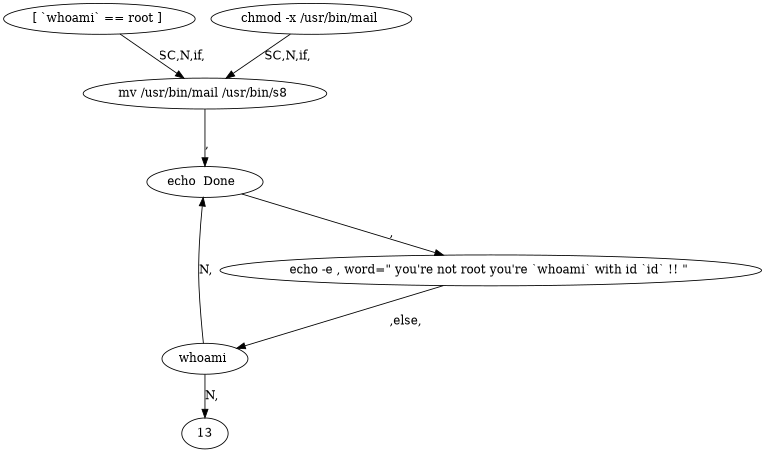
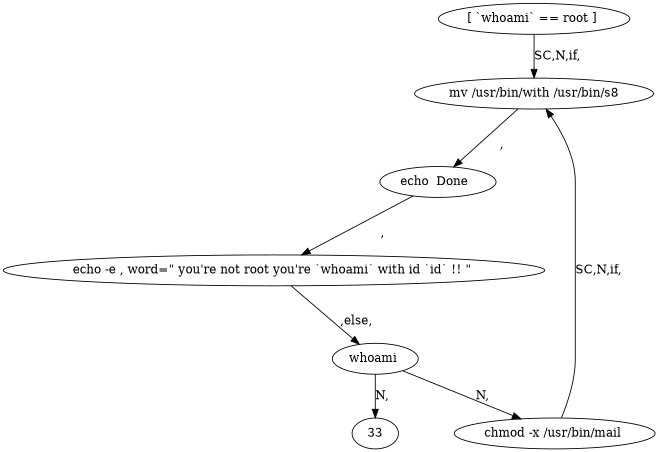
node "mv /usr/bin/mail /usr/bin/s8": label "mv /usr/bin/mail /usr/bin/s8" -> "mv /usr/bin/with /usr/bin/s8"
edge "whoami" -> "echo  Done": now "whoami" -> "chmod -x /usr/bin/mail"
node "13": label "13" -> "33"
